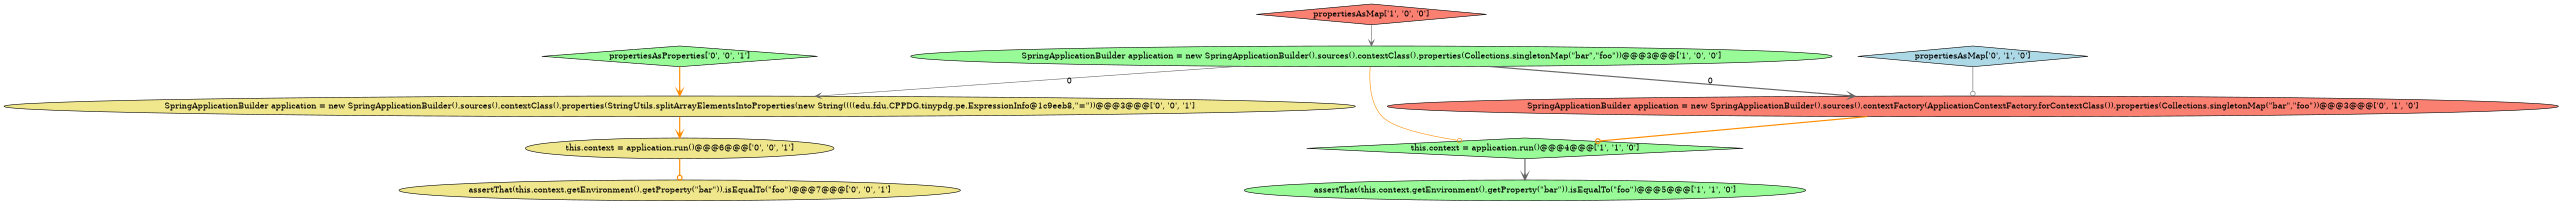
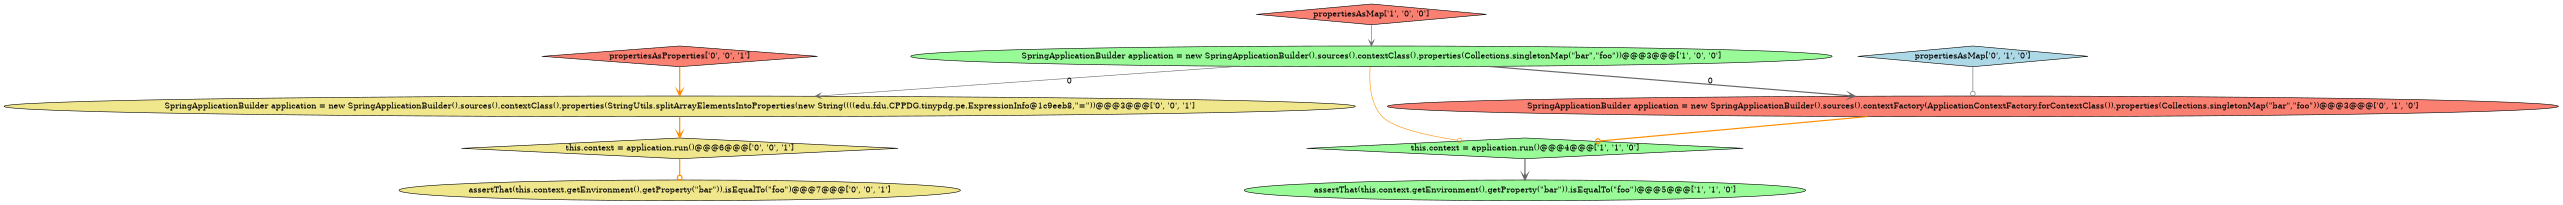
node "propertiesAsProperties['0', '0', '1']": fillcolor palegreen -> salmon
node "this.context = application.run()@@@6@@@['0', '0', '1']": shape ellipse -> diamond
